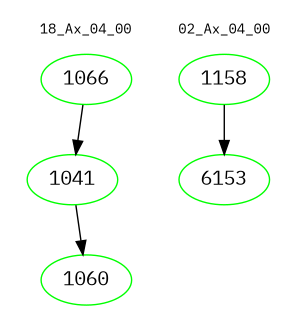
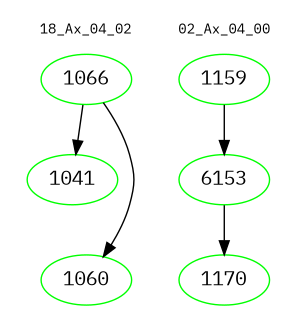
cluster "18_Ax_04_00": label "18_Ax_04_00" -> "18_Ax_04_02"
node "1158": label "1158" -> "1159"
edge "1041" -> "1060": now "1066" -> "1060"
node "1170": added
